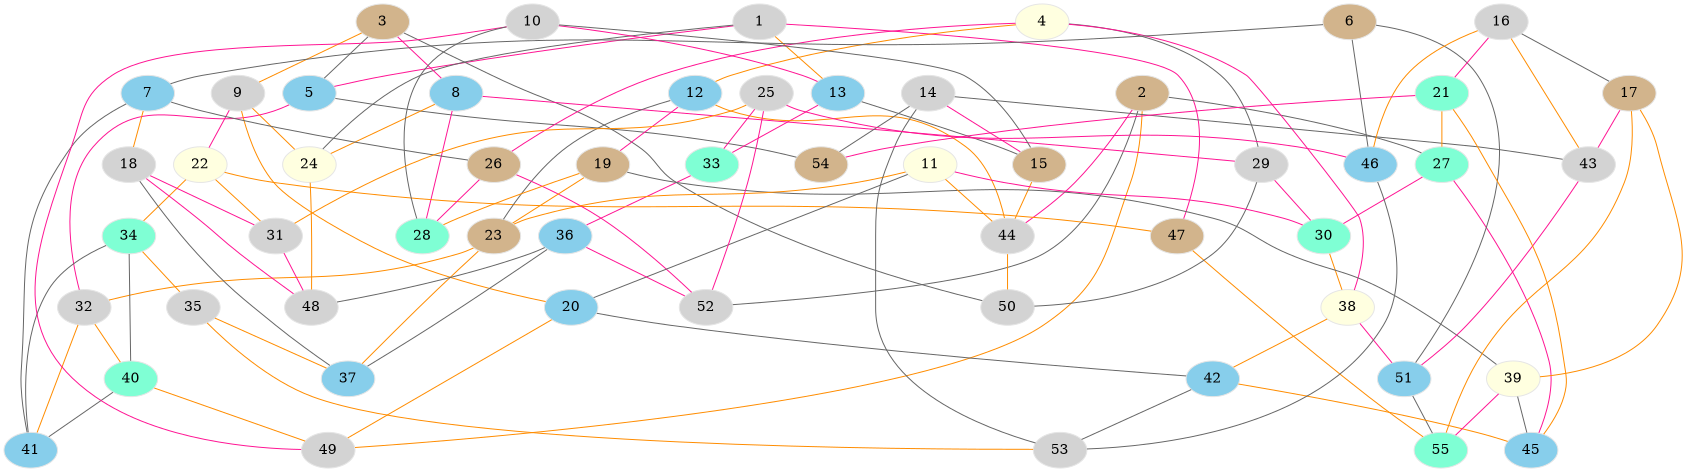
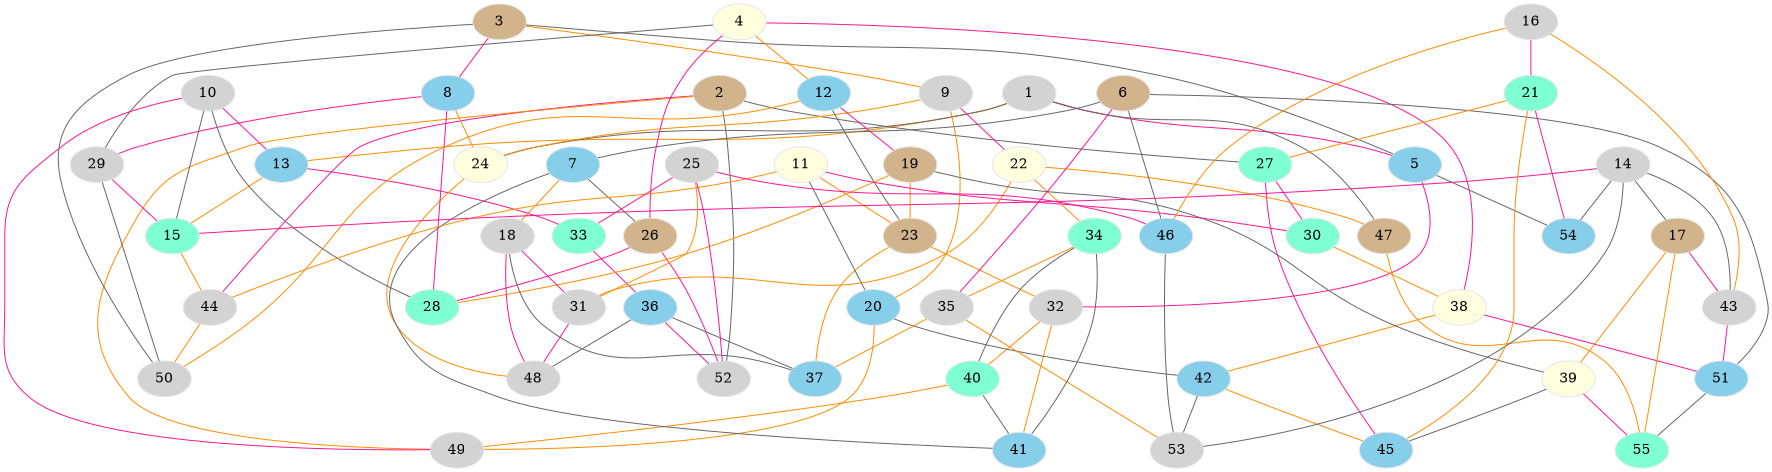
edge "1" -- "47": color deeppink -> gray40
edge "16" -- "17": now "14" -- "17"
edge "12" -- "44": now "12" -- "50"
edge "13" -- "15": color gray40 -> darkorange
node "54": fillcolor tan -> skyblue
node "15": fillcolor tan -> aquamarine
edge "29" -- "30": now "29" -- "15"
edge "6" -- "35": added
